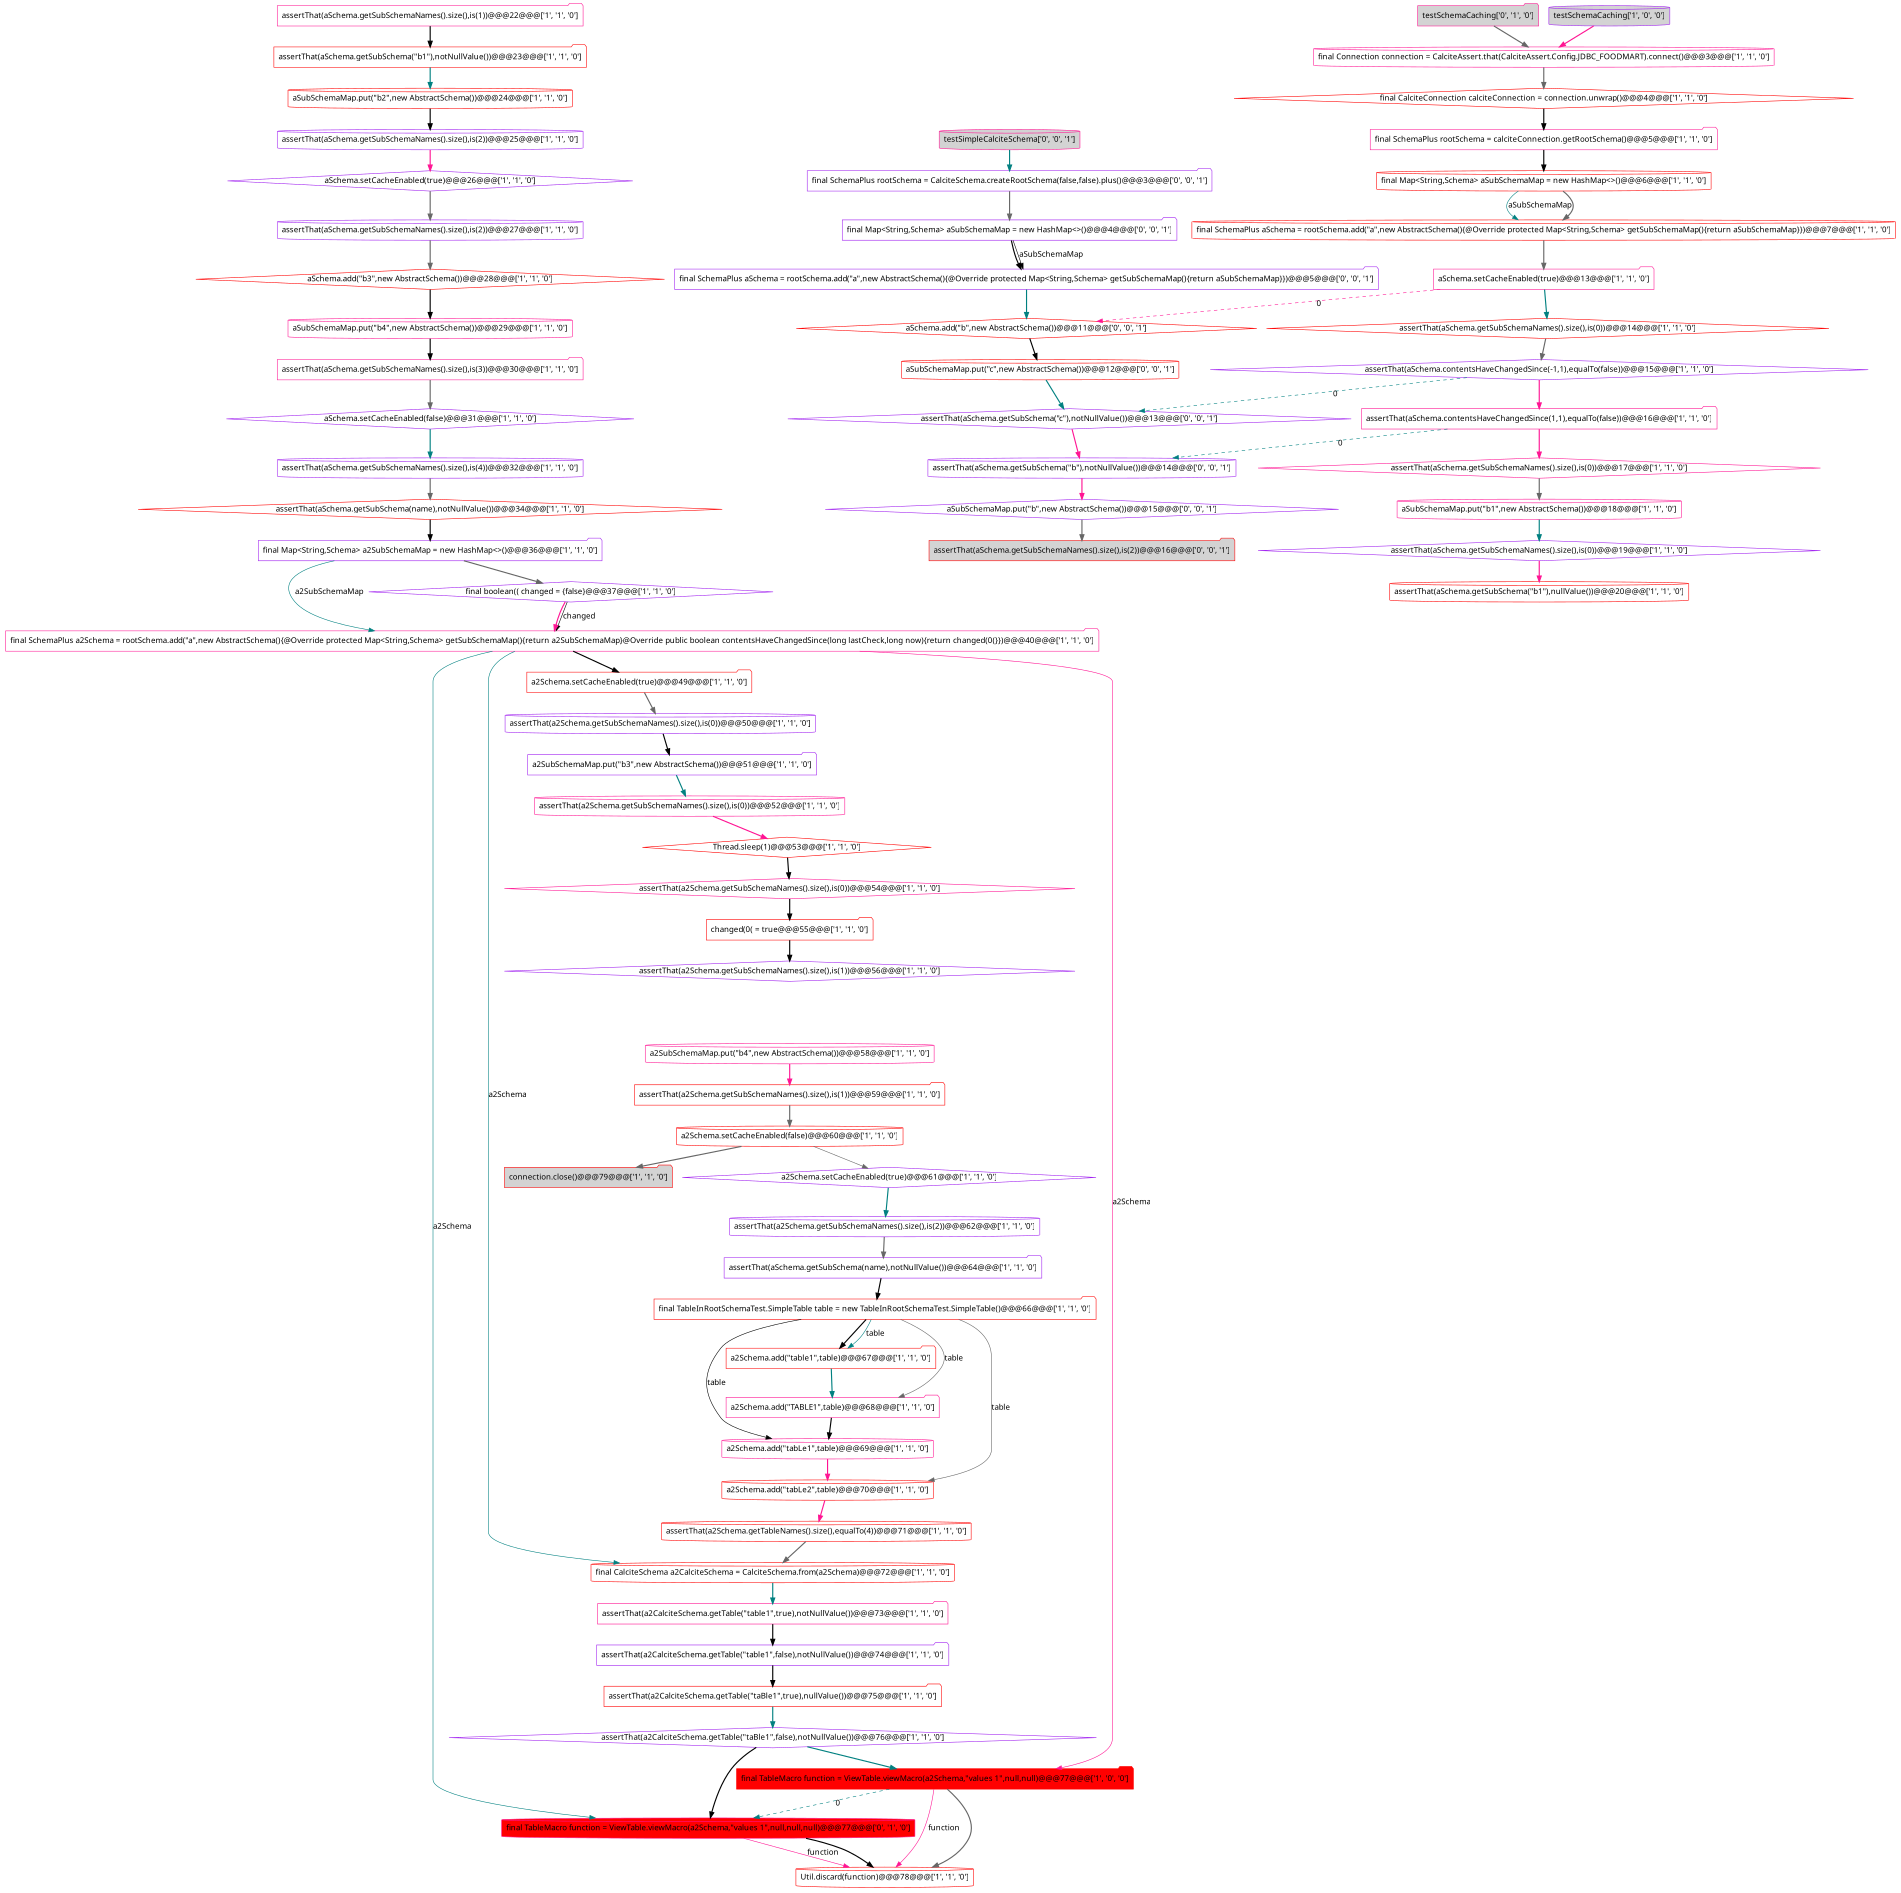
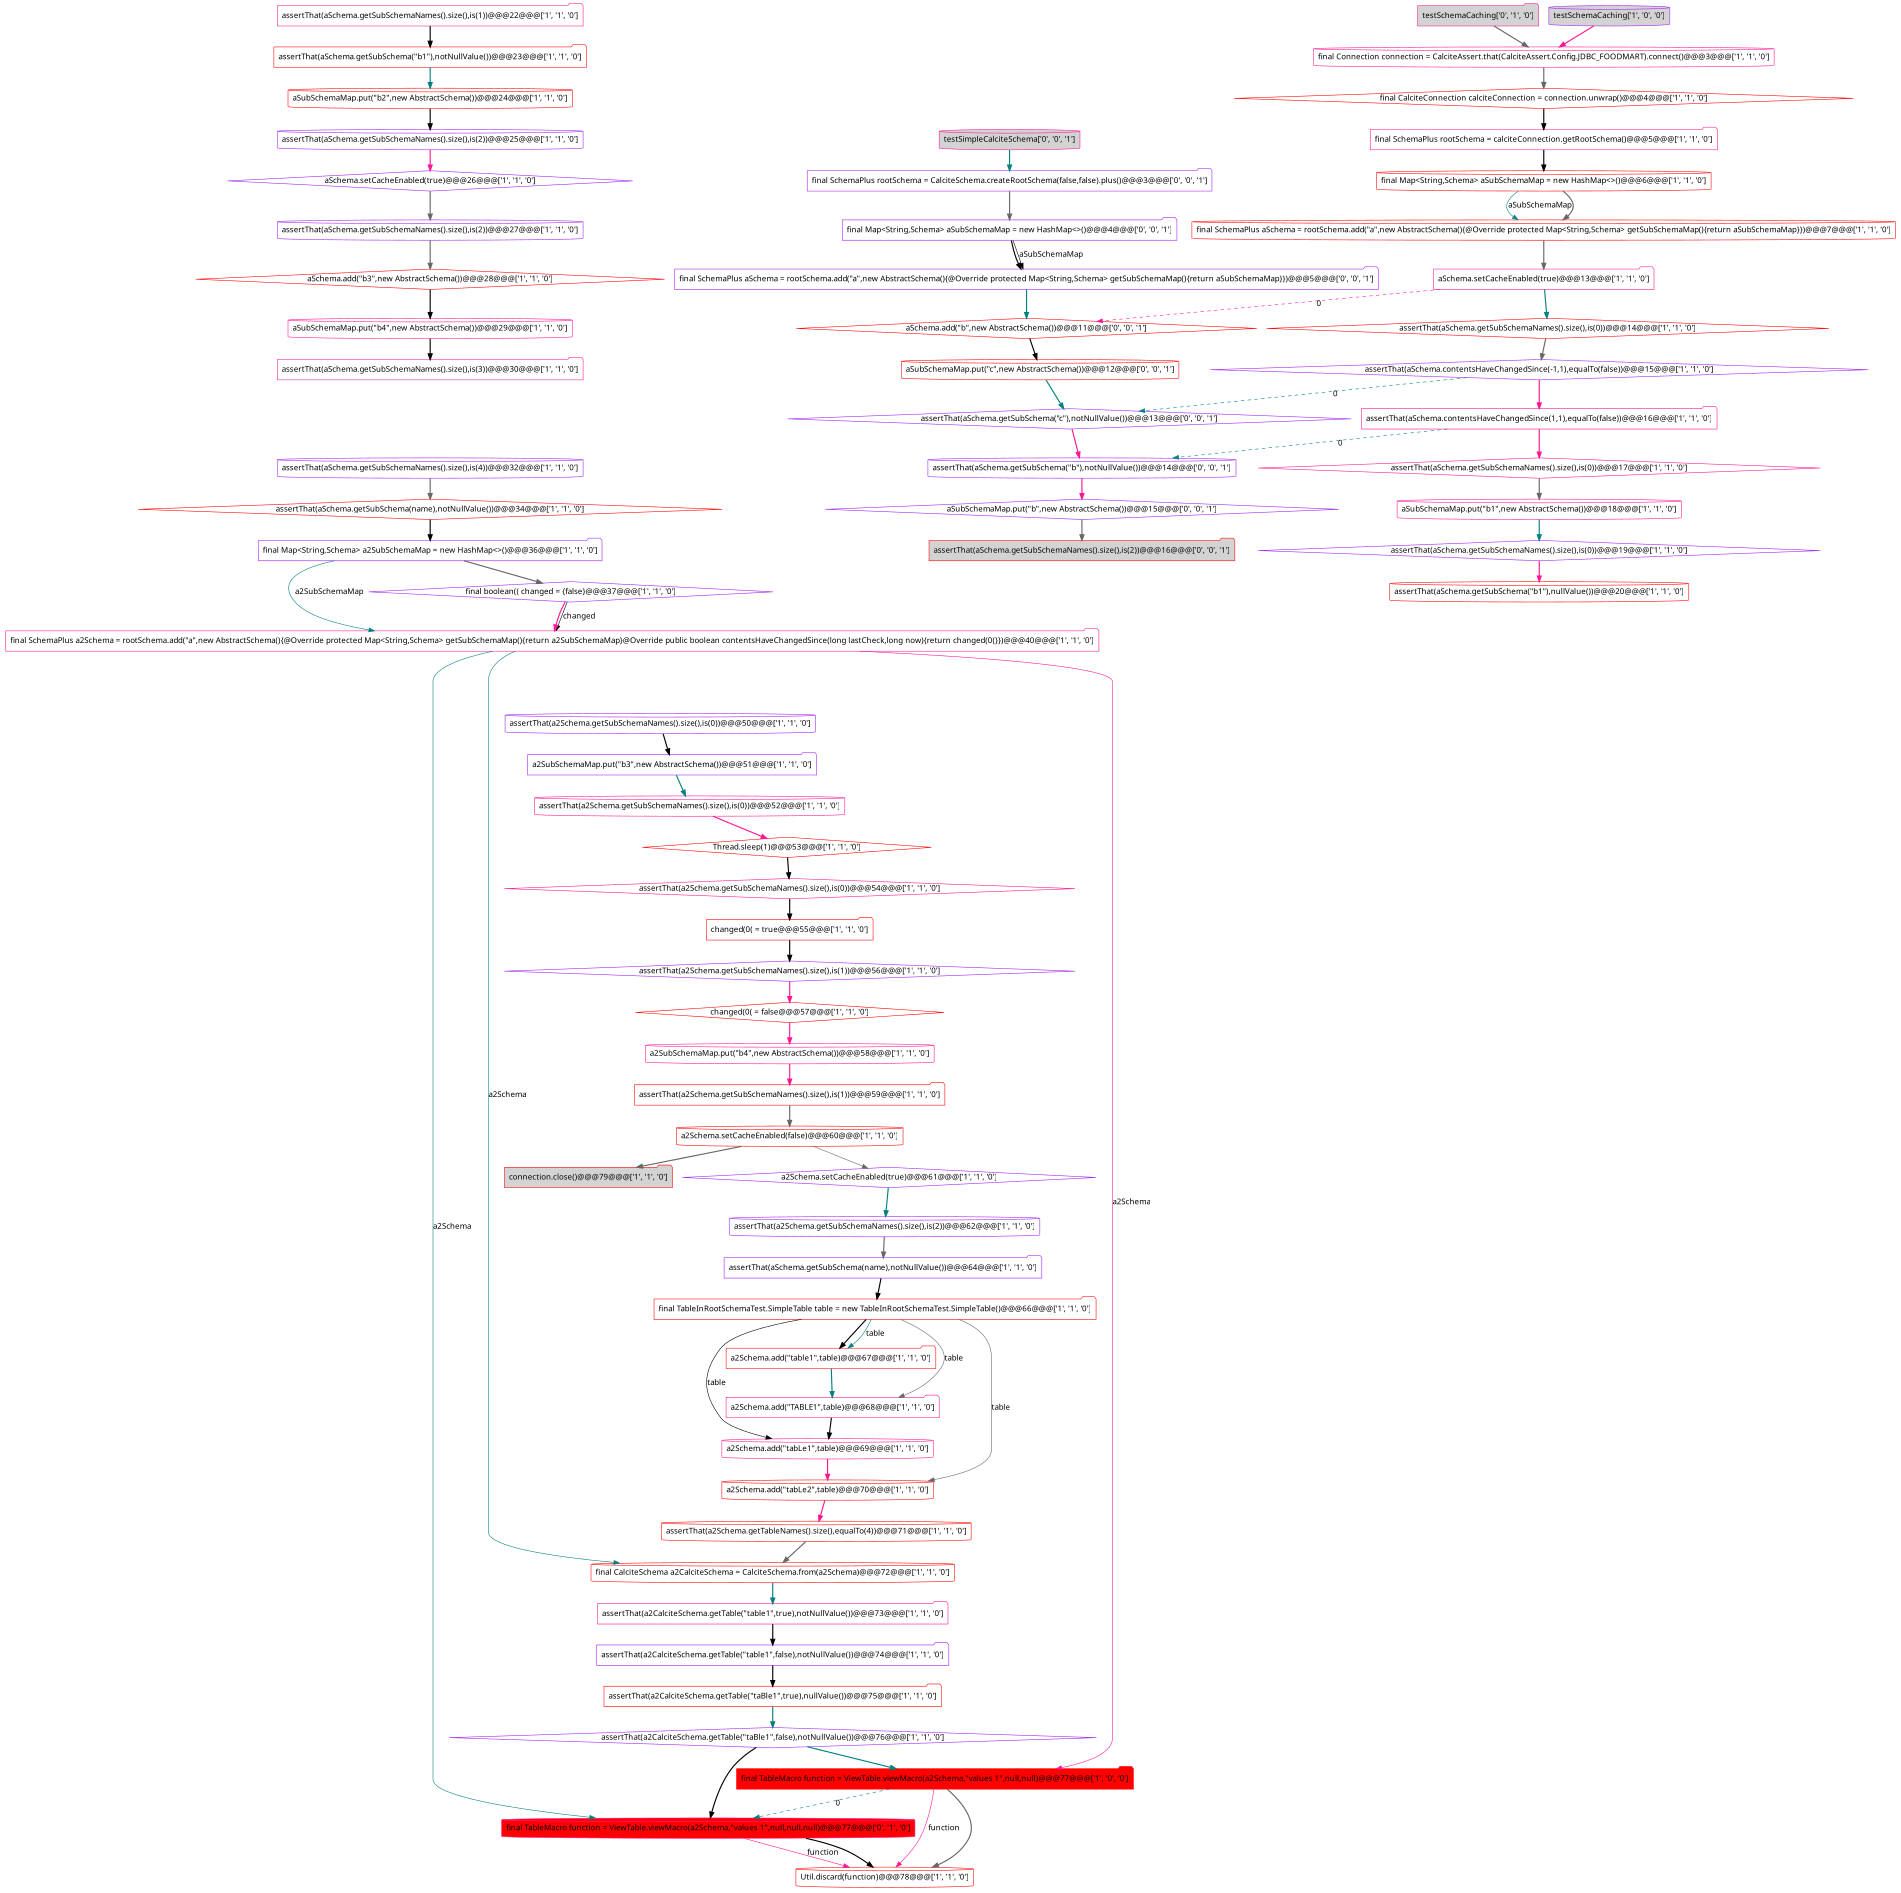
node "aSchema.setCacheEnabled(false)@@@31@@@['1', '1', '0']": removed
node "a2Schema.setCacheEnabled(true)@@@49@@@['1', '1', '0']": removed
node "changed(0( = false@@@57@@@['1', '1', '0']": added
